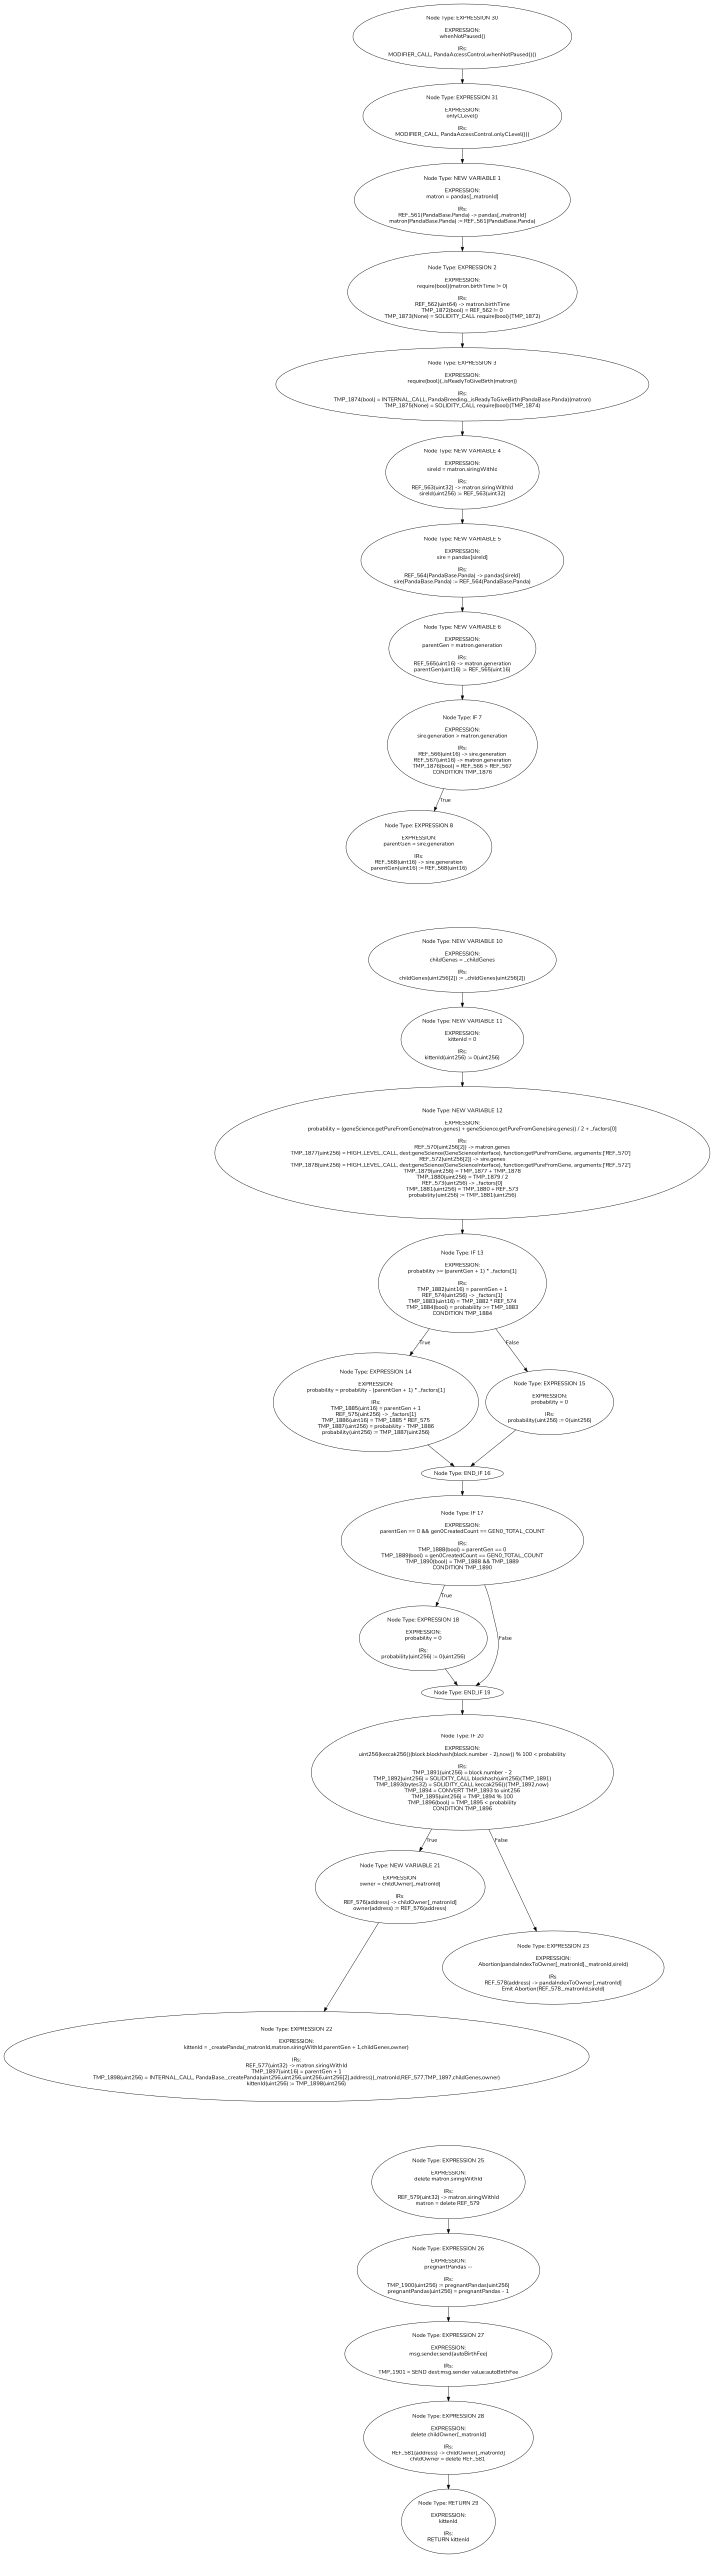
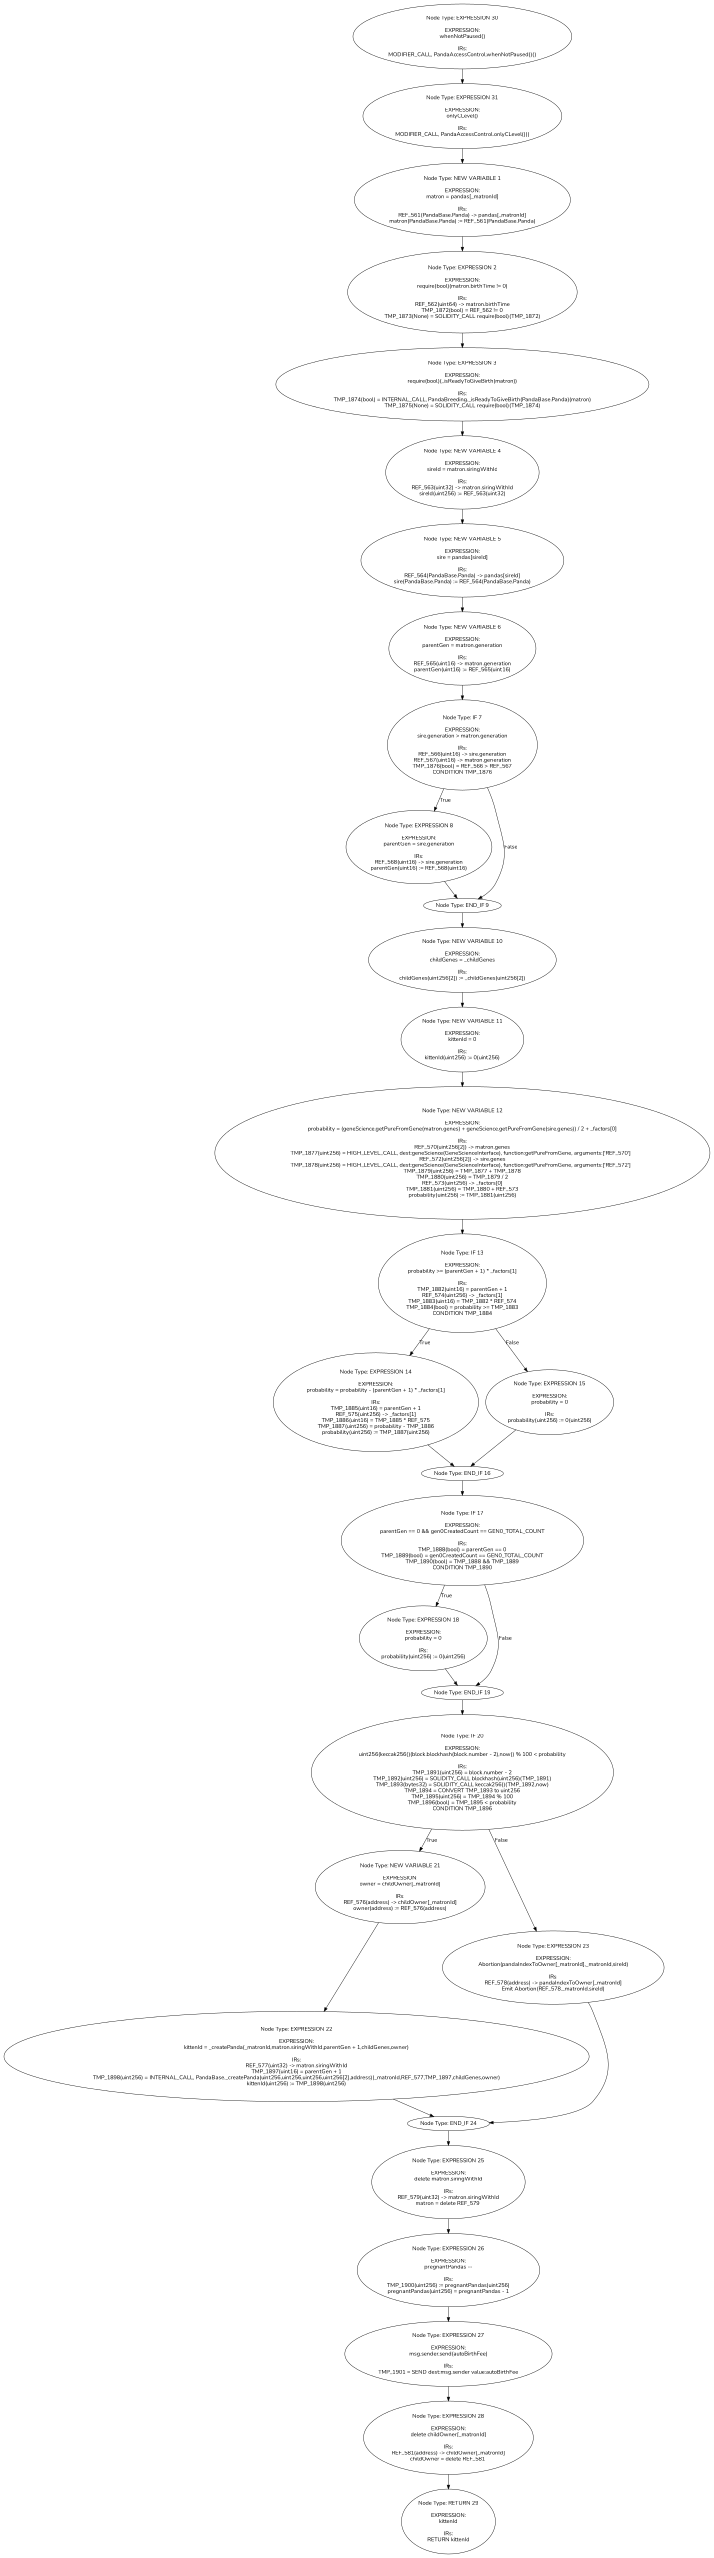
node "Node Type: END_IF 9": added
node "Node Type: END_IF 24": added
